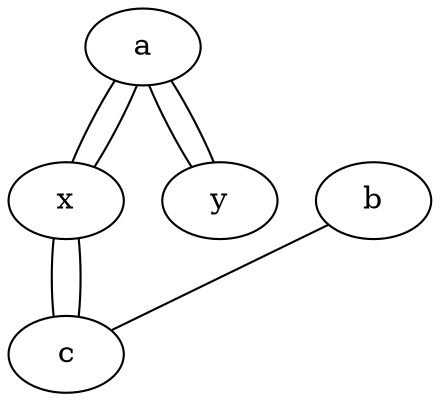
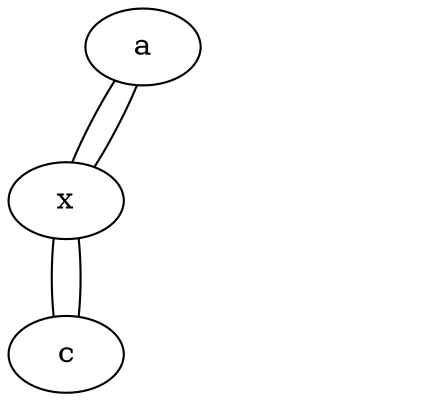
node "y": removed
node "b": removed
